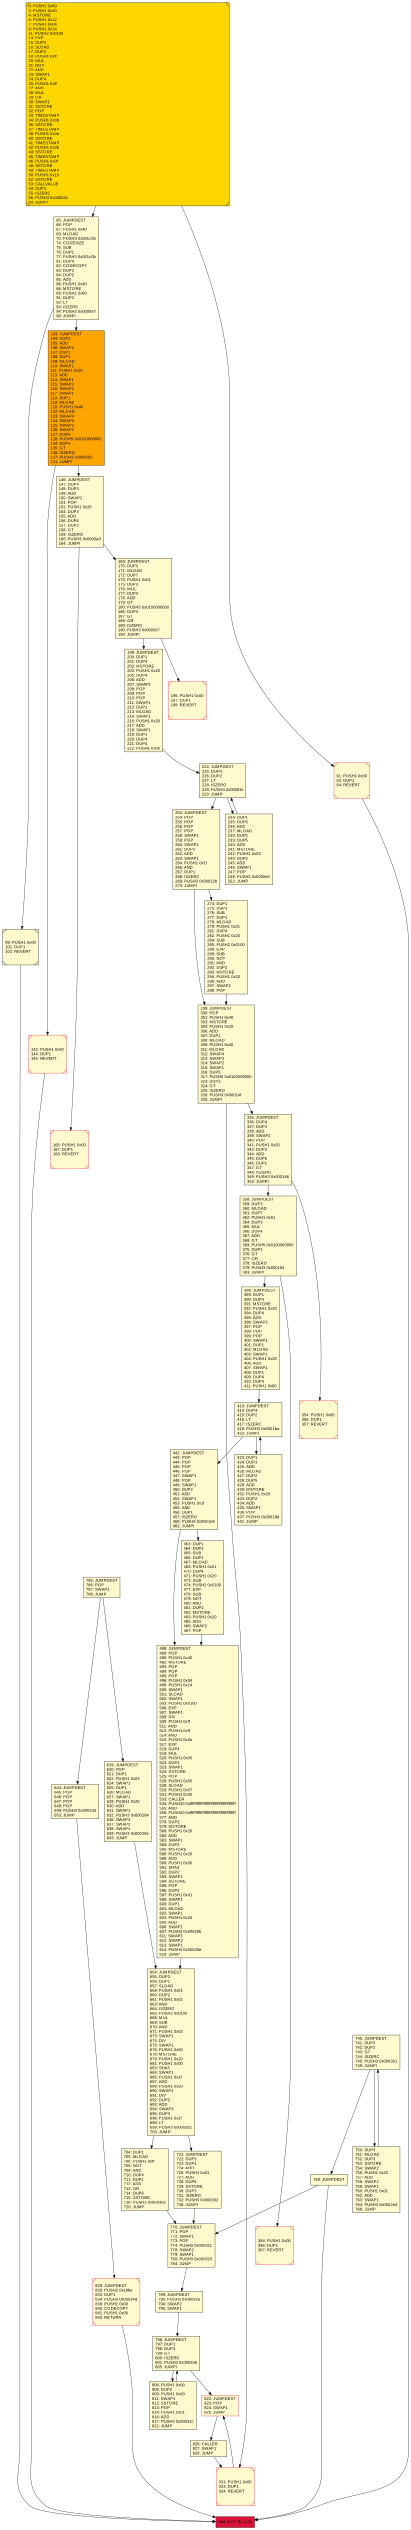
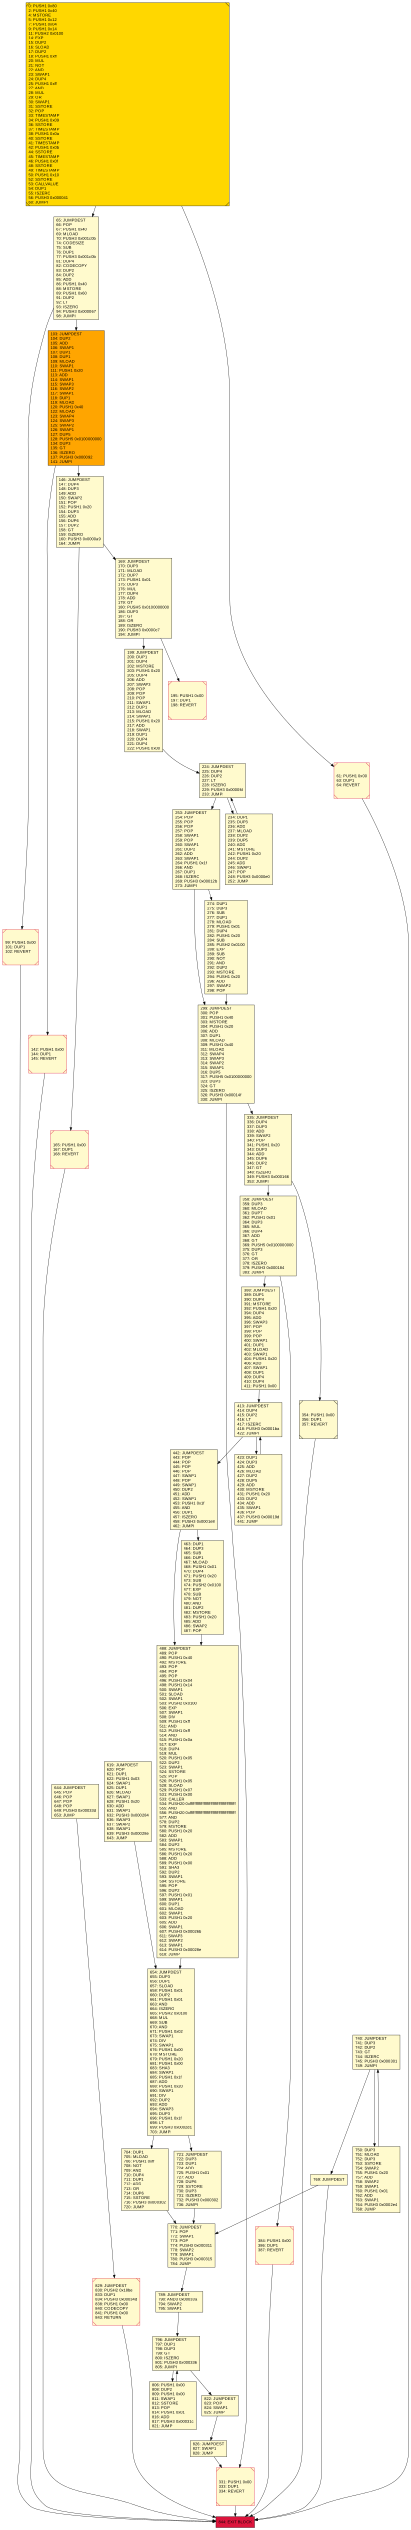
node "99: PUSH1 0x00 101: DUP1 102: REVERT": color black -> crimson
node "354: PUSH1 0x00 356: DUP1 357: REVERT": color crimson -> black
node "785: JUMPDEST 786: POP 787: SWAP1 788: JUMP": removed
edge "165: PUSH1 0x00 167: DUP1 168: REVERT" -> "844: EXIT BLOCK": added
edge "354: PUSH1 0x00 356: DUP1 357: REVERT" -> "844: EXIT BLOCK": added
node "789: JUMPDEST 790: PUSH3 0x00033a 794: SWAP2 795: SWAP1": label "789: JUMPDEST 790: PUSH3 0x00033a 794: SWAP2 795: SWAP1" -> "789: JUMPDEST 790: AND3 0x00033a 794: SWAP2 795: SWAP1"
edge "384: PUSH1 0x00 386: DUP1 387: REVERT" -> "844: EXIT BLOCK": added
node "822: JUMPDEST 823: POP 824: SWAP1 825: JUMP": color crimson -> black
edge "331: PUSH1 0x00 333: DUP1 334: REVERT" -> "822: JUMPDEST 823: POP 824: SWAP1 825: JUMP": now "331: PUSH1 0x00 333: DUP1 334: REVERT" -> "844: EXIT BLOCK"
node "826: CALLER 827: SWAP1 828: JUMP": label "826: CALLER 827: SWAP1 828: JUMP" -> "826: JUMPDEST 827: SWAP1 828: JUMP"
